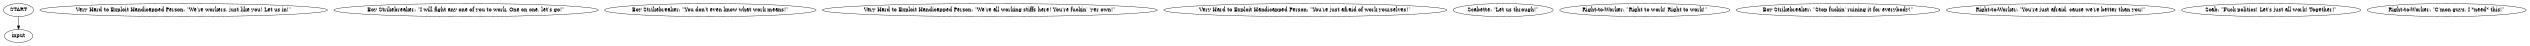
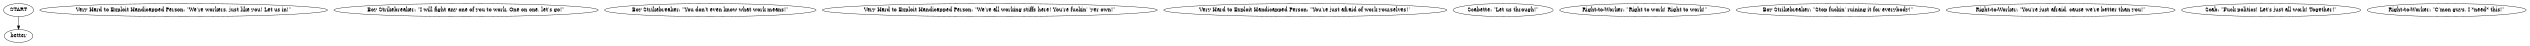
node "input": label "input" -> "better"
